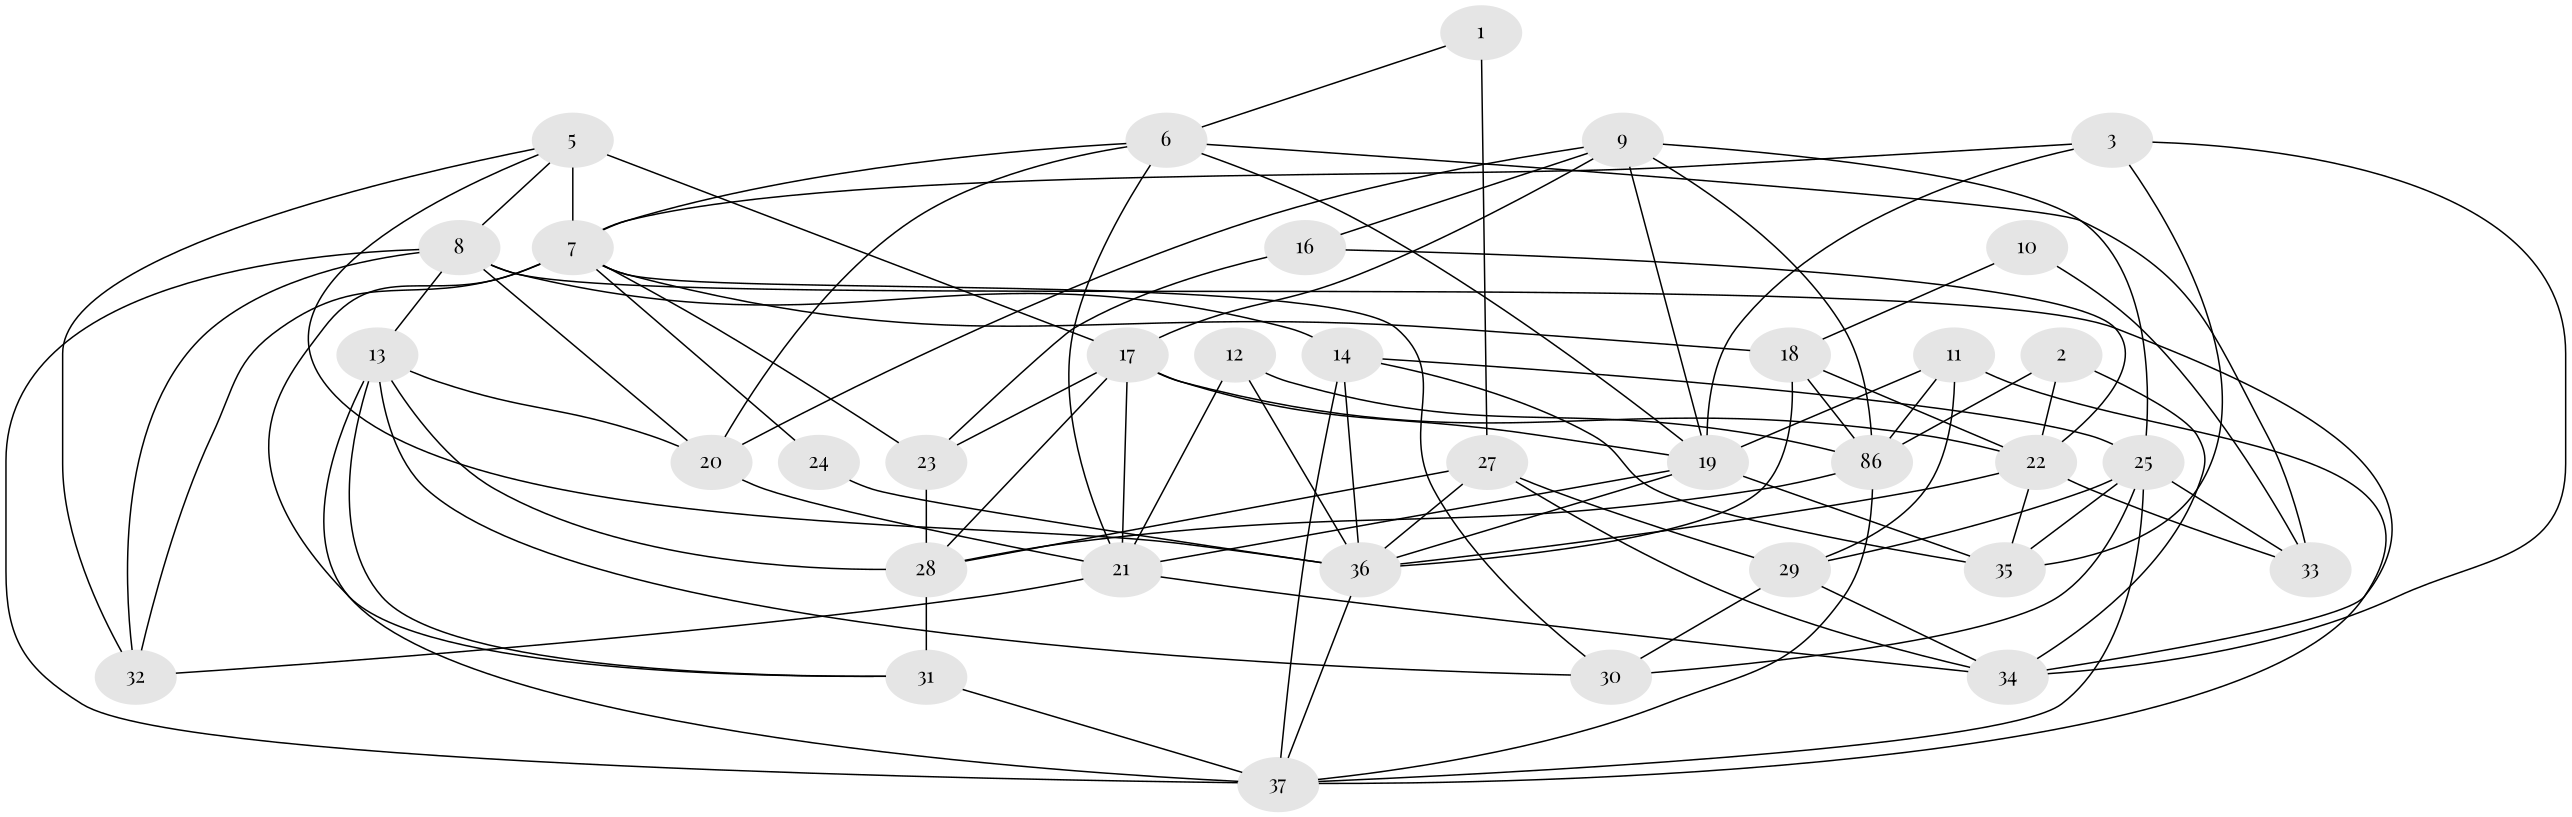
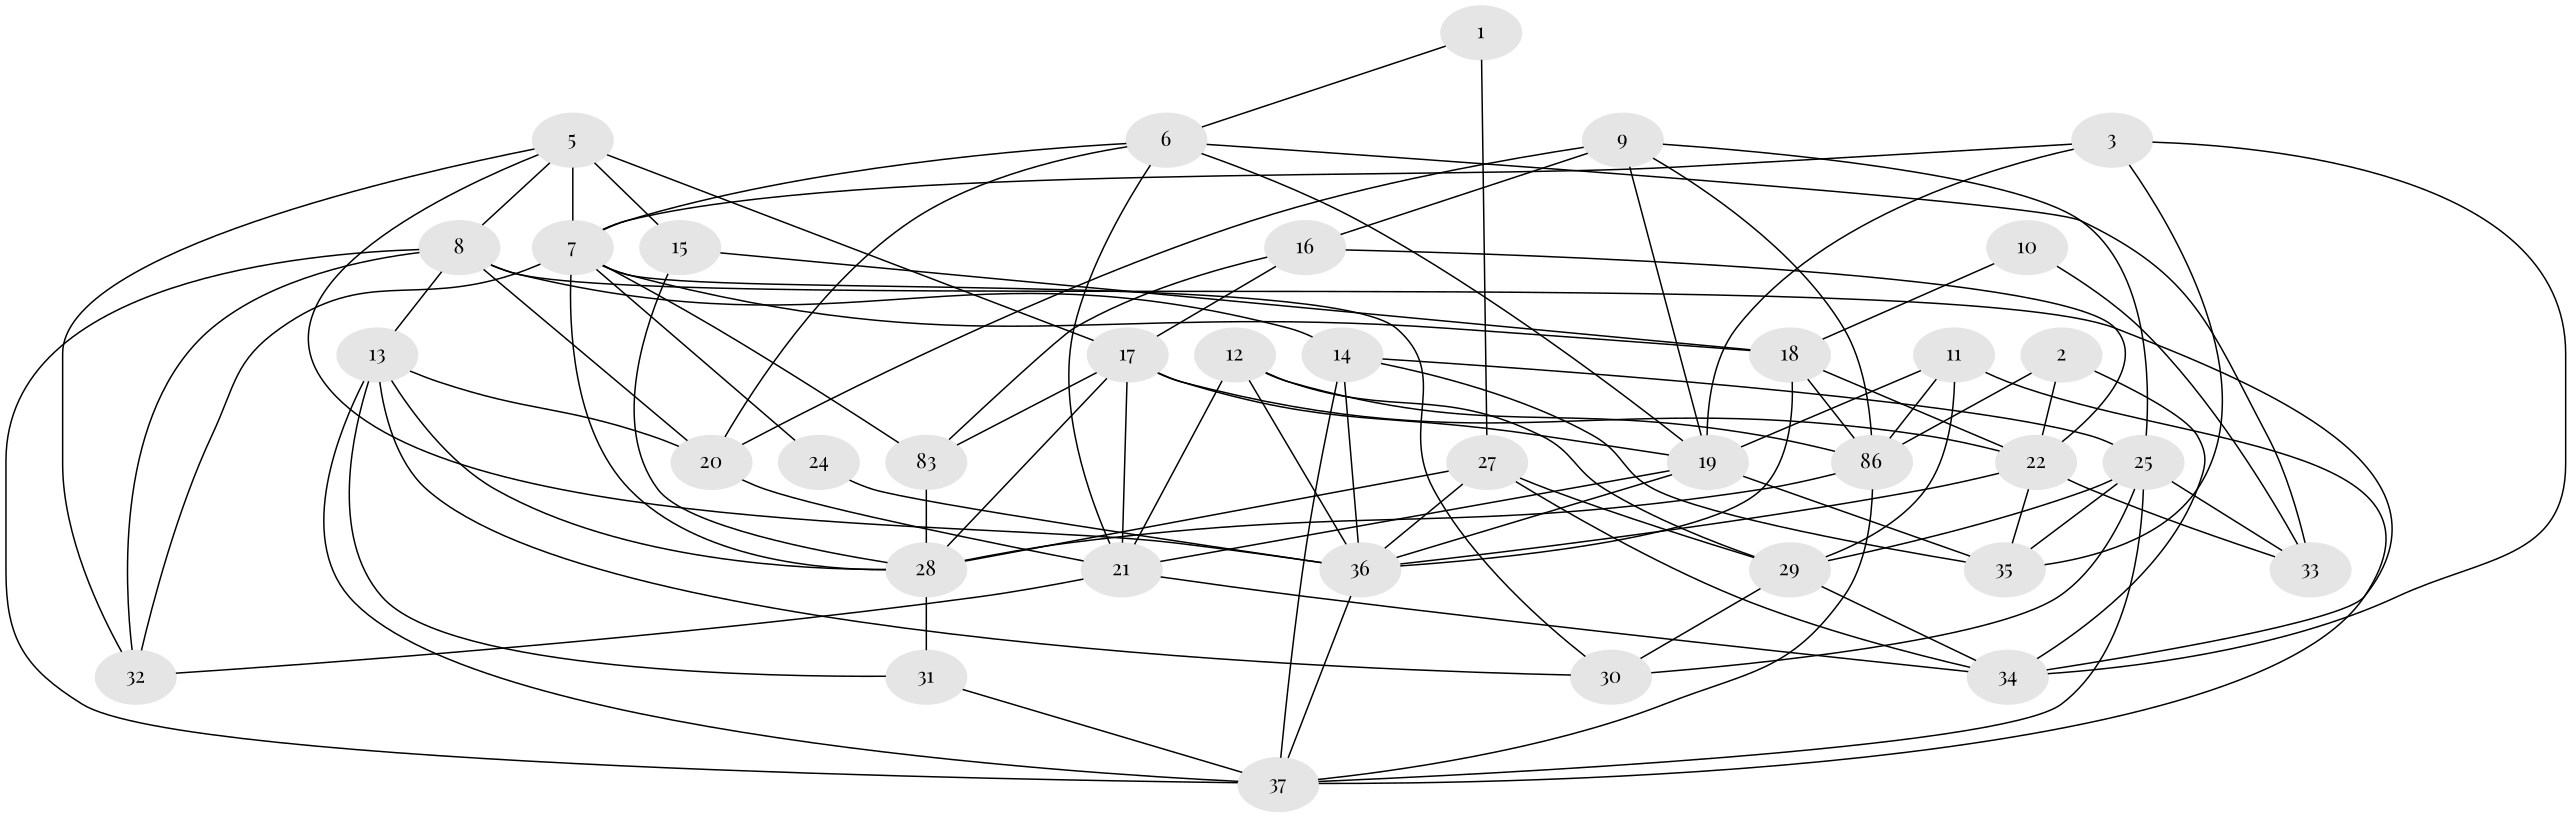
node "15": added
edge "9" -- "17": now "16" -- "17"
edge "12" -- "29": added
node "23": label "23" -> "83"
edge "7" -- "31": now "7" -- "28"
